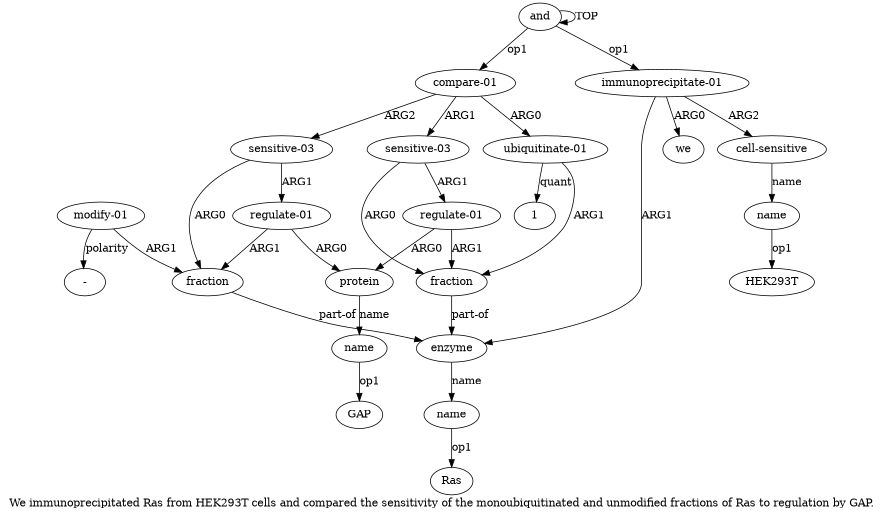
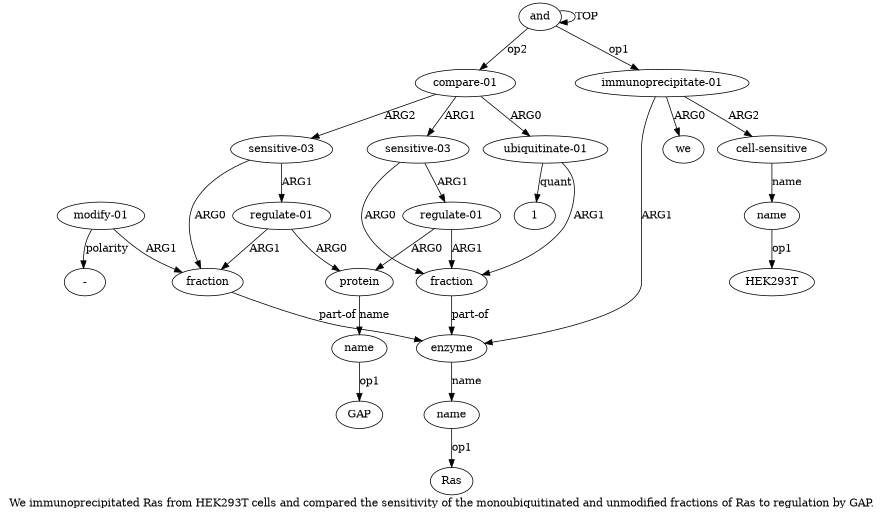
edge "and" -> "compare-01": label "op1" -> "op2"
